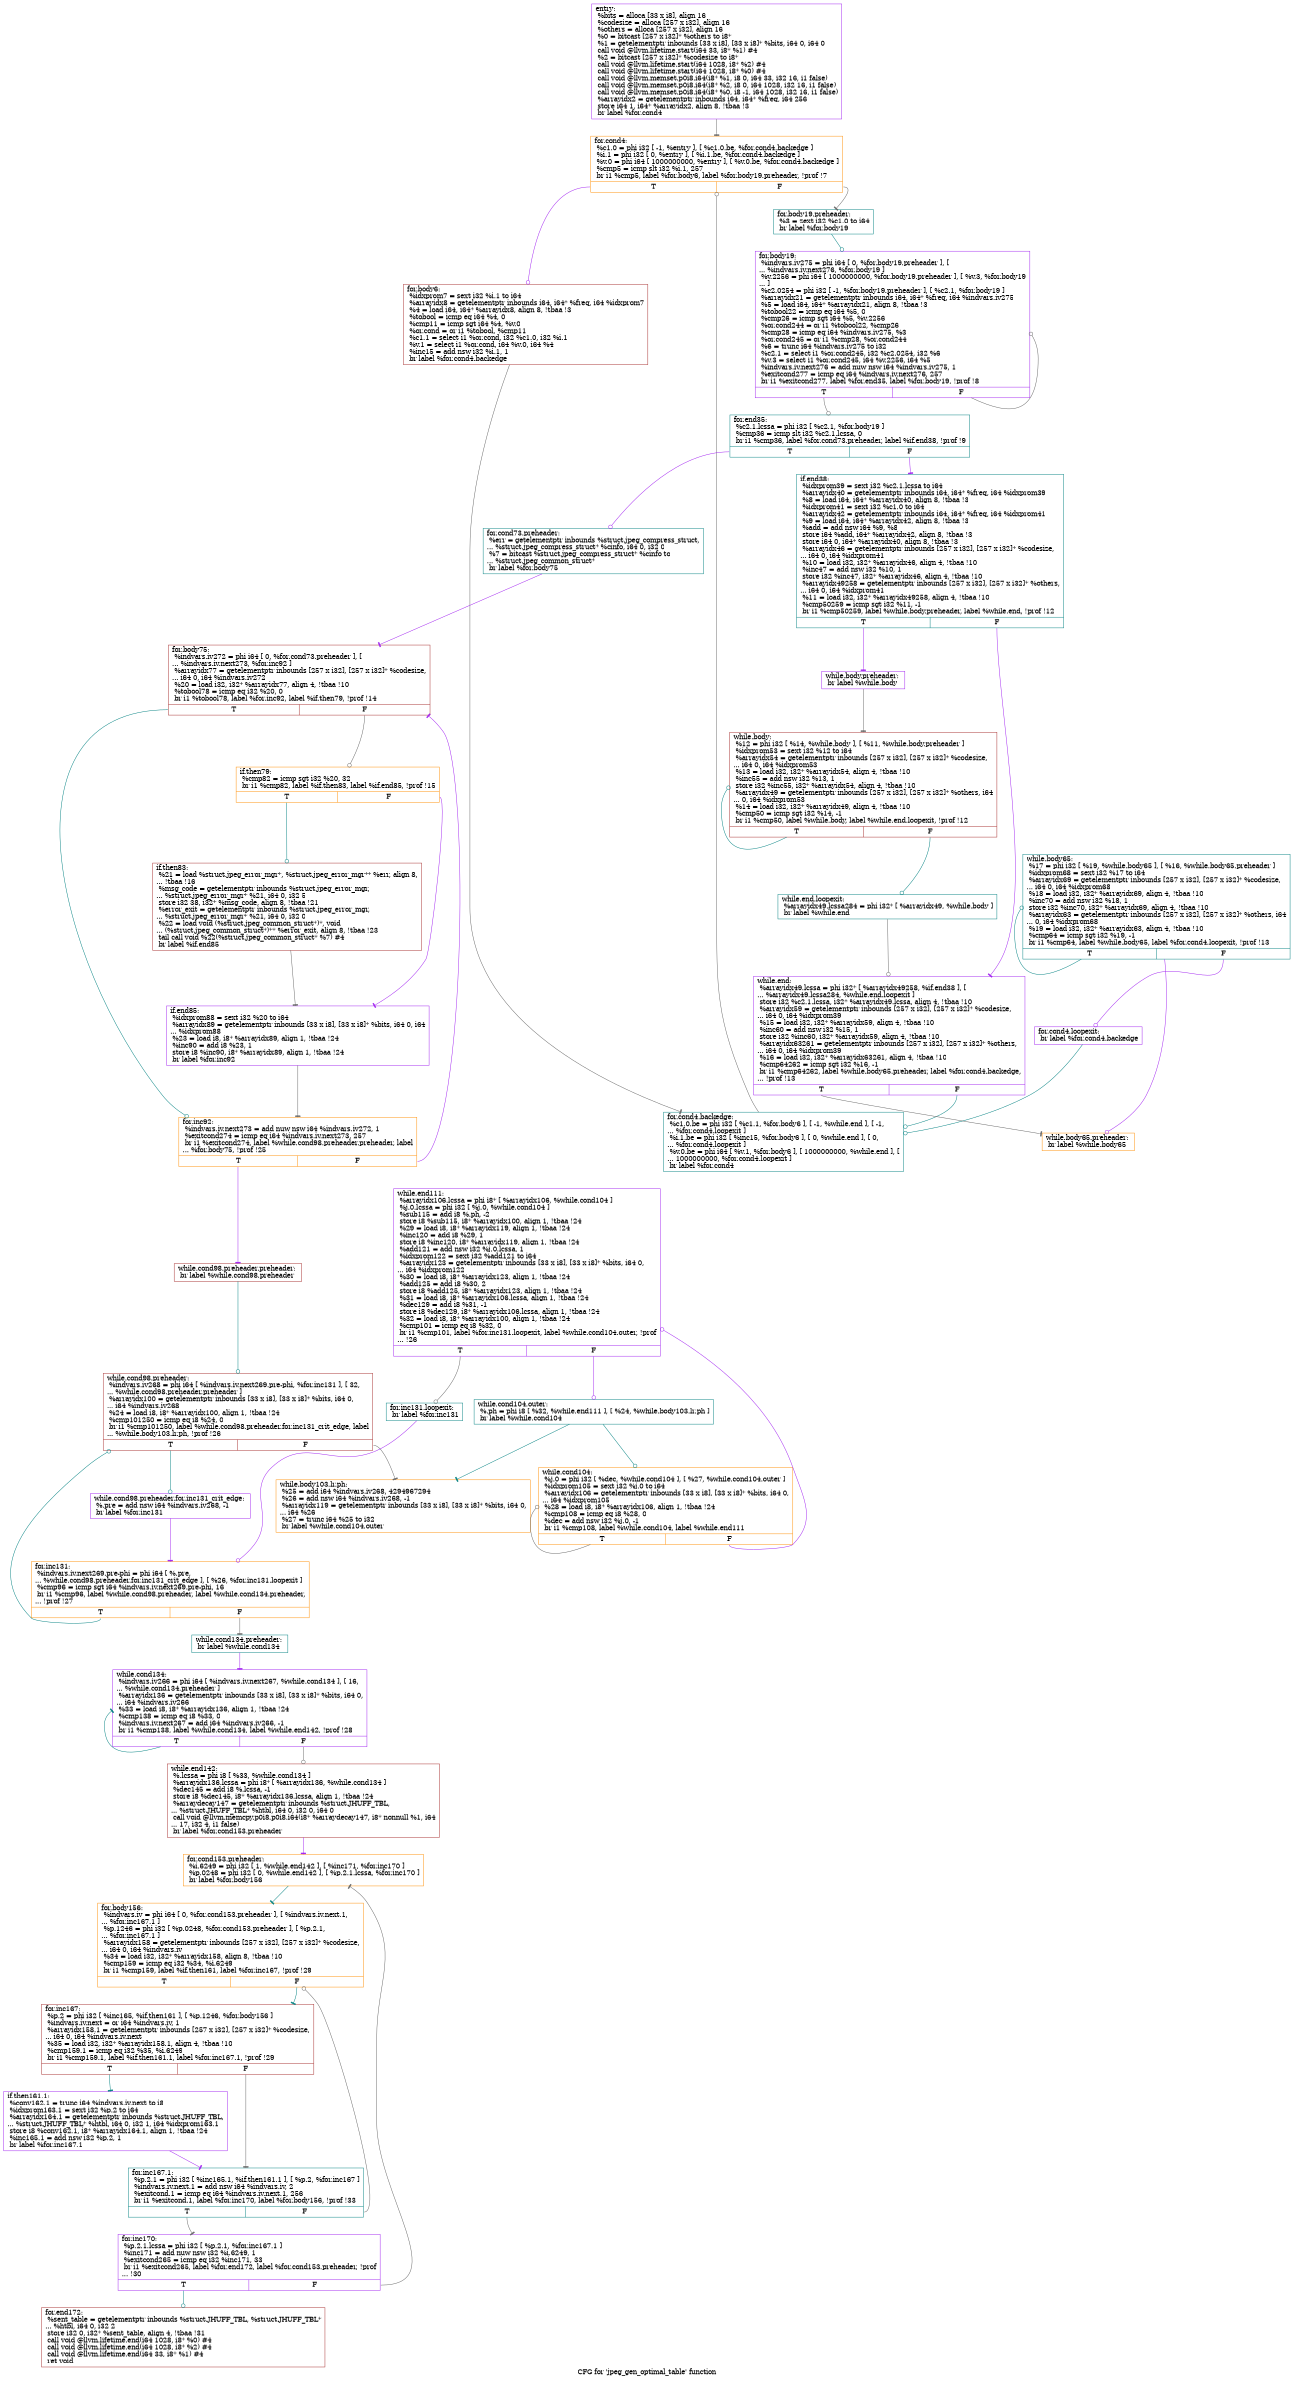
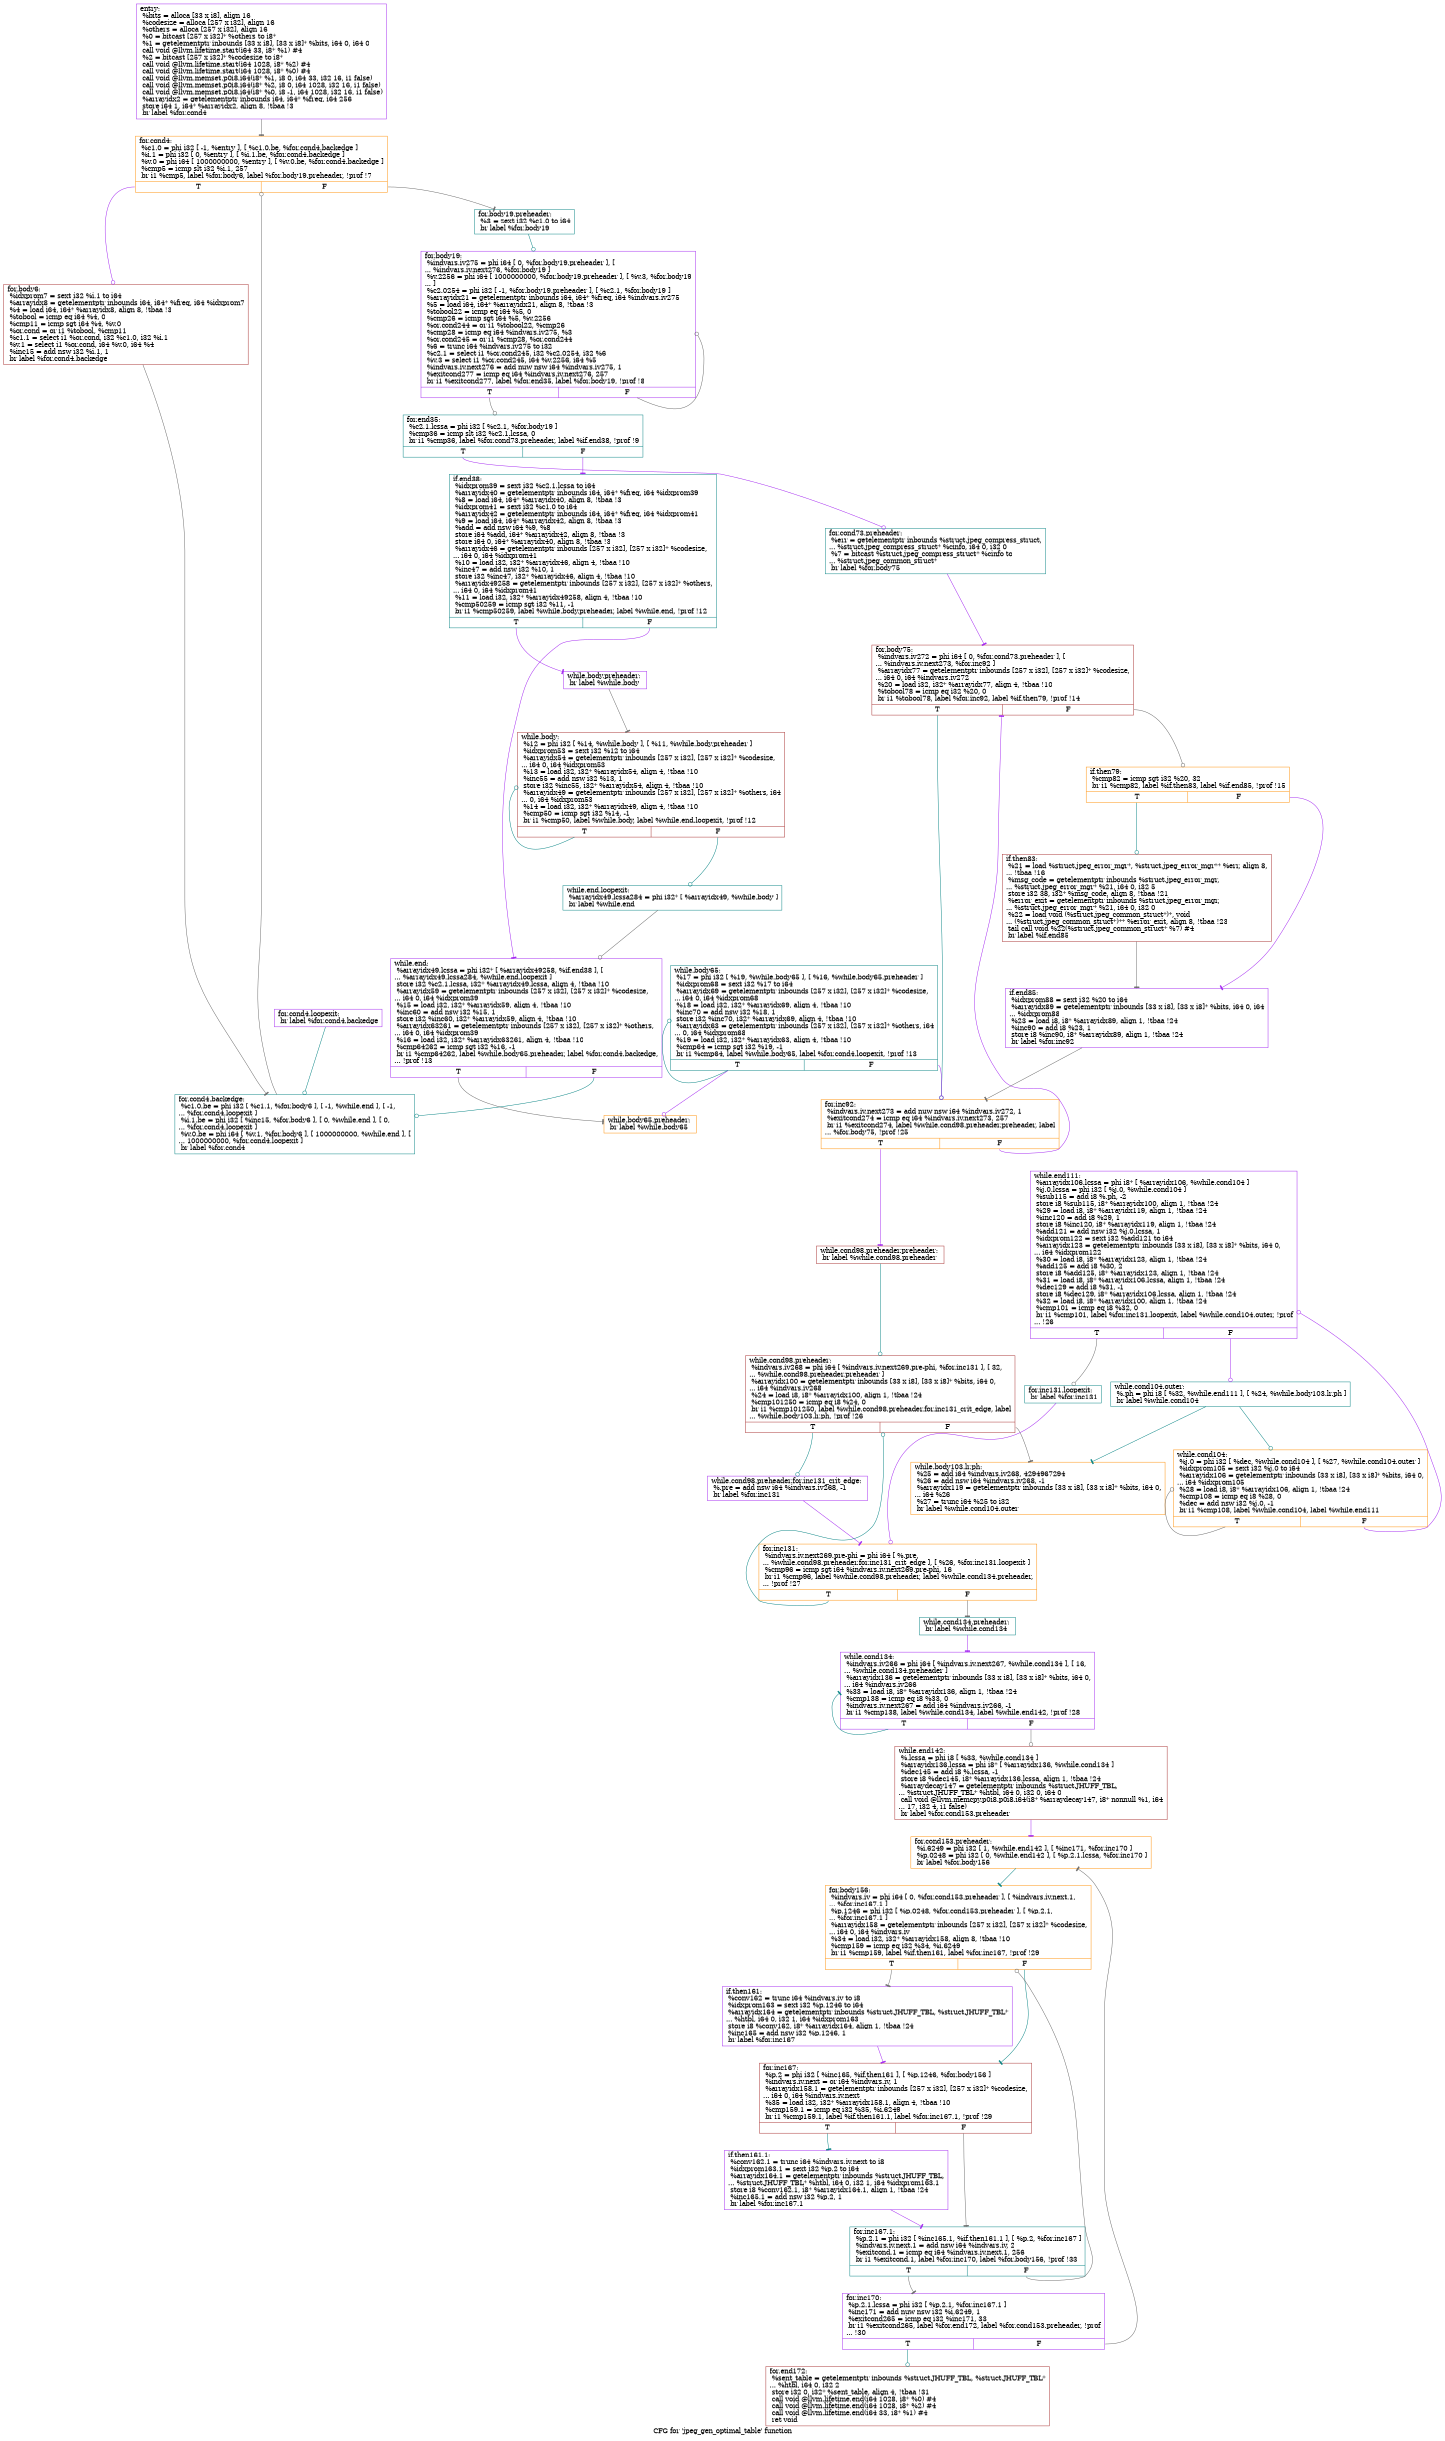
edge "while.body65:" -> "for.cond4.loopexit:": now "while.body65:" -> "for.inc92:"
node "if.then161:": added
